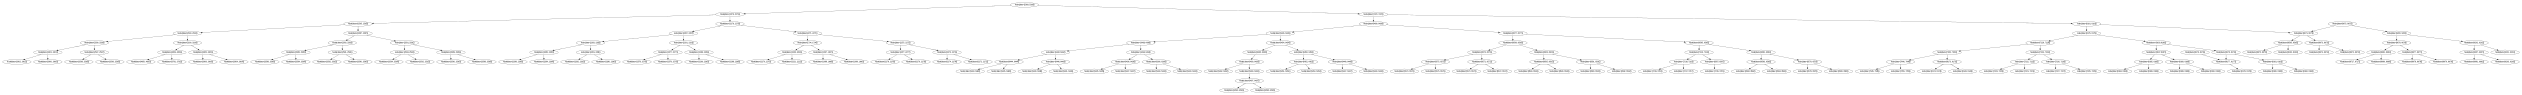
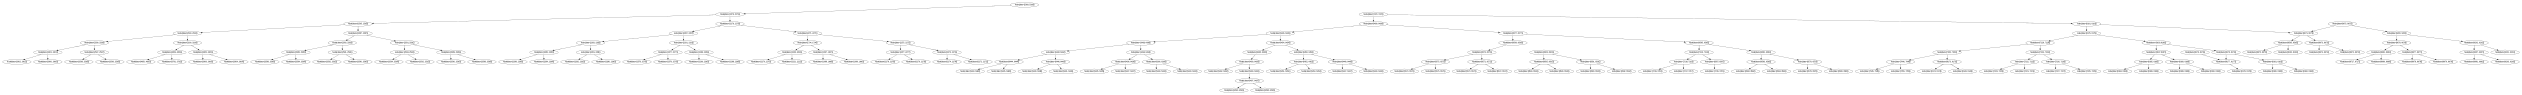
edge "Node{data=[5309, 5309]}" -> "Node{data=[7220, 7220]}": removed
edge "Node{data=[6569, 6569]}" -> "Node{data=[6503, 6503]}": removed
